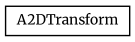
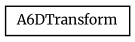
node "A2DTransform": label "A2DTransform" -> "A6DTransform"
